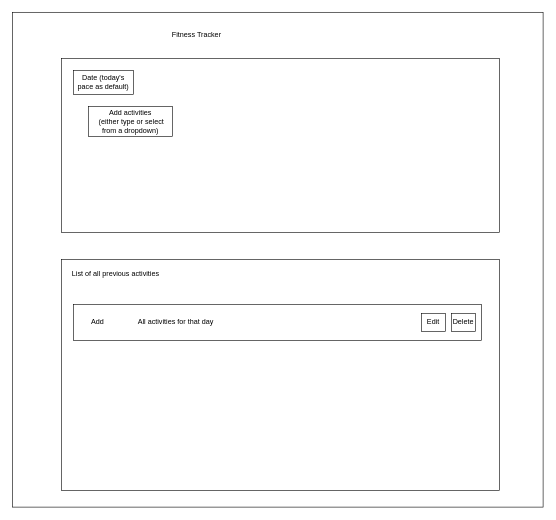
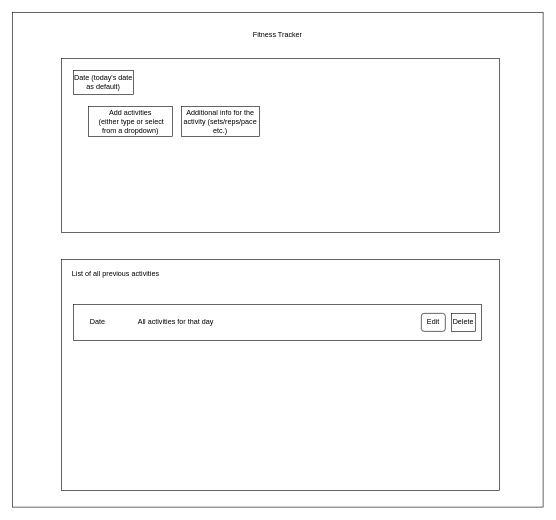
node "Fitness Tracker": moved (197, 35) -> (278, 35)
node "Date (today's pace as default)": label "Date (today's pace as default)" -> "Date (today's date as default)"
node "Additional info for the activity (sets/reps/pace etc.)": added
node "Add": label "Add" -> "Date"
node "Edit": shape rectangle -> rounded rectangle
